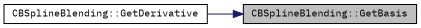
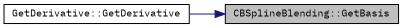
node "CBSplineBlending::GetDerivative": label "CBSplineBlending::GetDerivative" -> "GetDerivative::GetDerivative"
